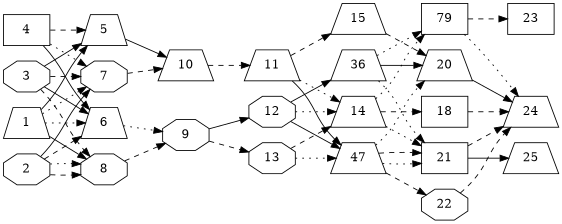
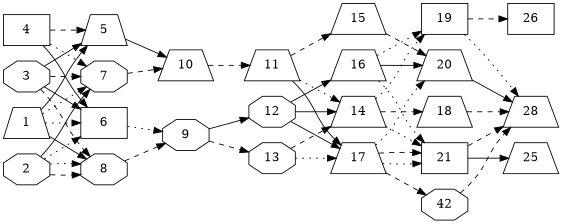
node "79": label "79" -> "19"
node "23": label "23" -> "26"
node "36": label "36" -> "16"
edge "12" -> "14": style dotted -> solid
node "18": shape box -> trapezium
node "24": label "24" -> "28"
node "6": shape trapezium -> box
edge "2" -> "6": style dashed -> dotted
node "47": label "47" -> "17"
node "22": label "22" -> "42"
